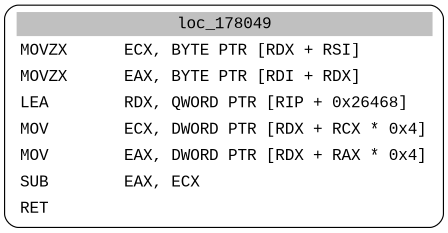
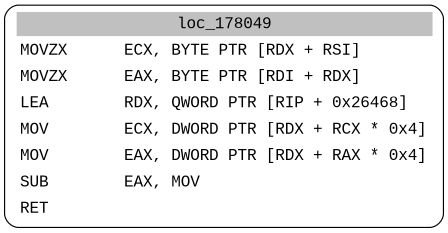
node "loc_178049": text "SUB        EAX, ECX" -> "SUB        EAX, MOV"
